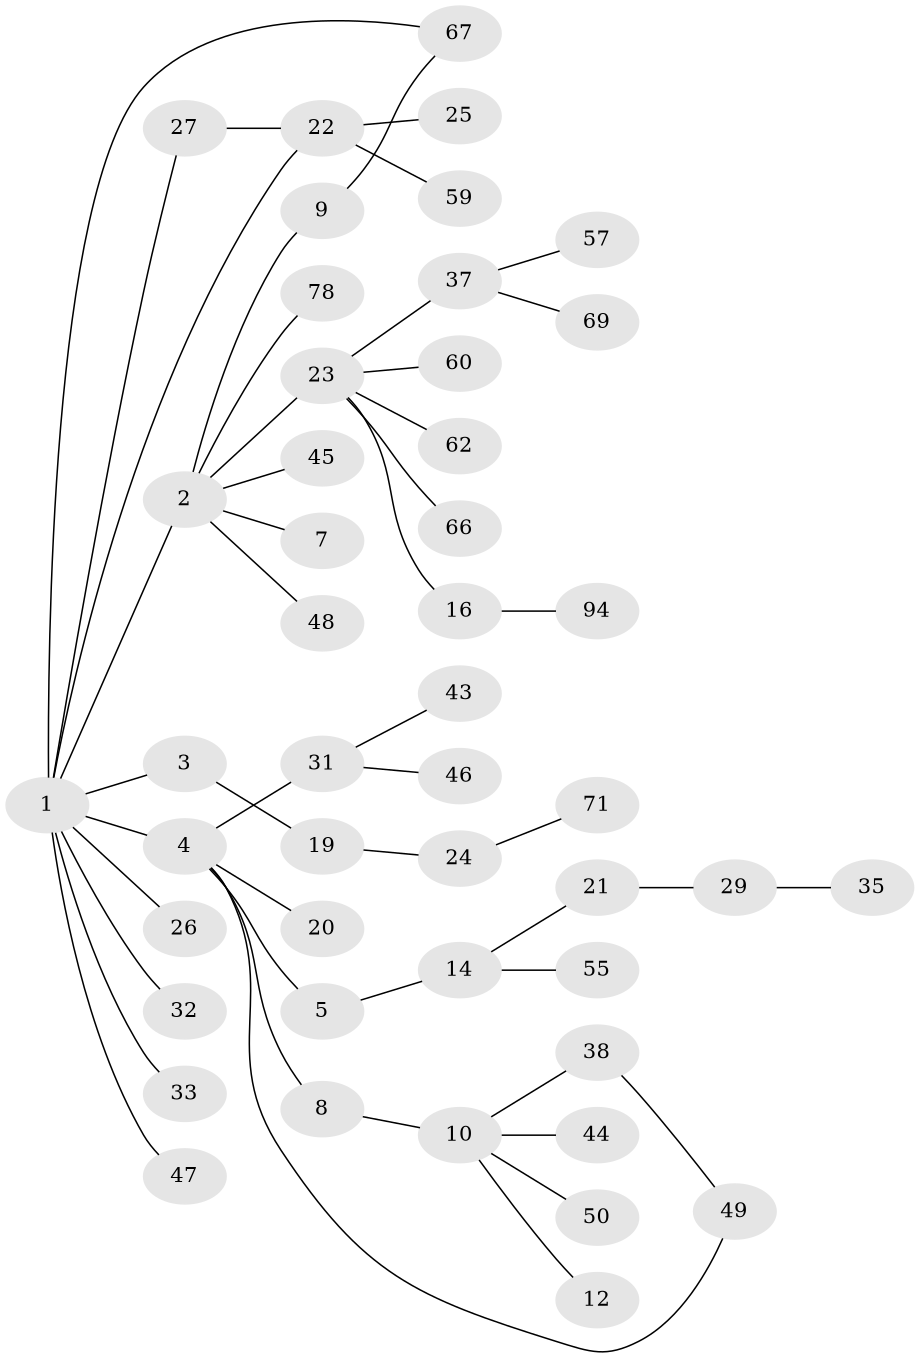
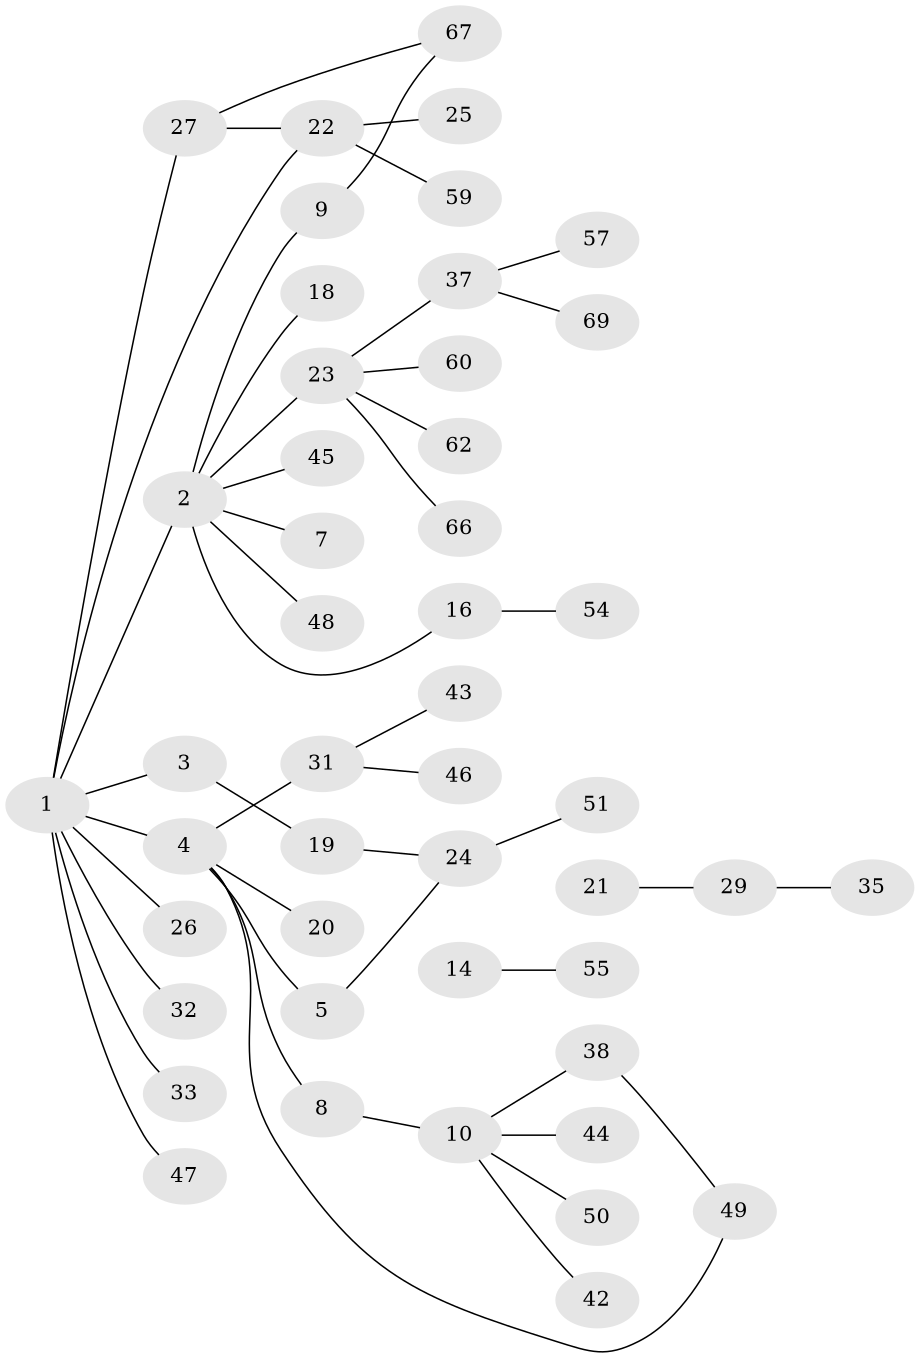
edge "67" -- "1": now "67" -- "27"
node "78": label "78" -> "18"
edge "23" -- "16": now "2" -- "16"
node "94": label "94" -> "54"
node "71": label "71" -> "51"
edge "21" -- "14": removed
edge "14" -- "5": now "24" -- "5"
node "12": label "12" -> "42"
